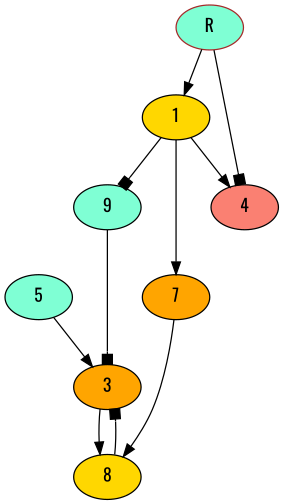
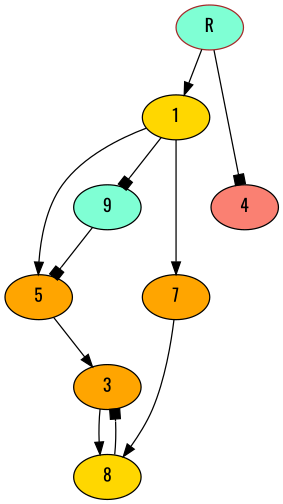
edge "1" -> "4": now "1" -> "5"
edge "9" -> "3": now "9" -> "5"
node "5": fillcolor aquamarine -> orange
